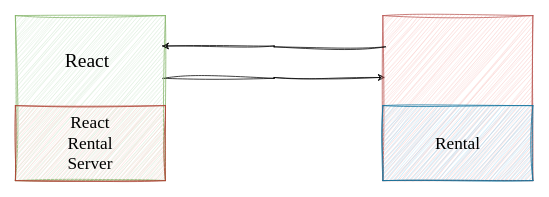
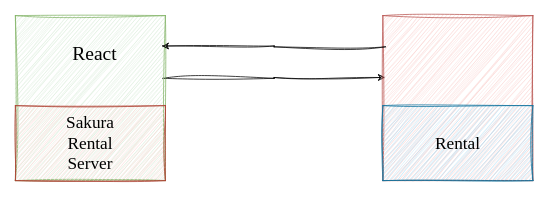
node "React": moved (87, 60) -> (95, 53)
node "React Rental Server": label "React Rental Server" -> "Sakura Rental Server"
